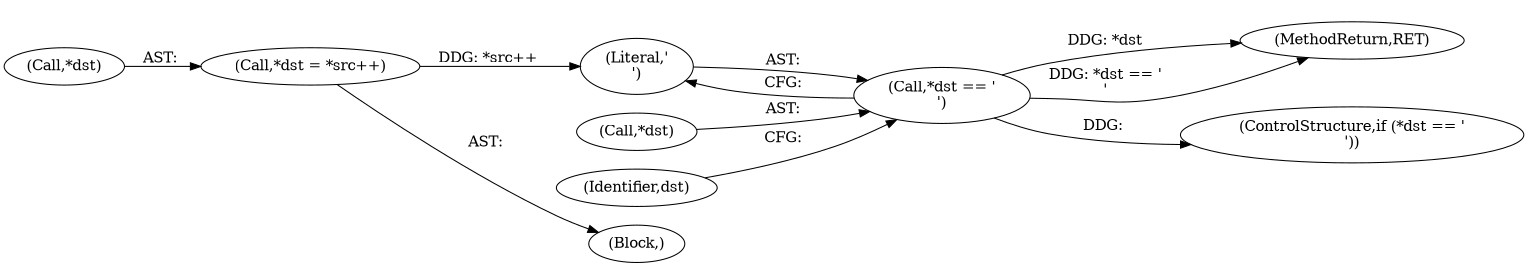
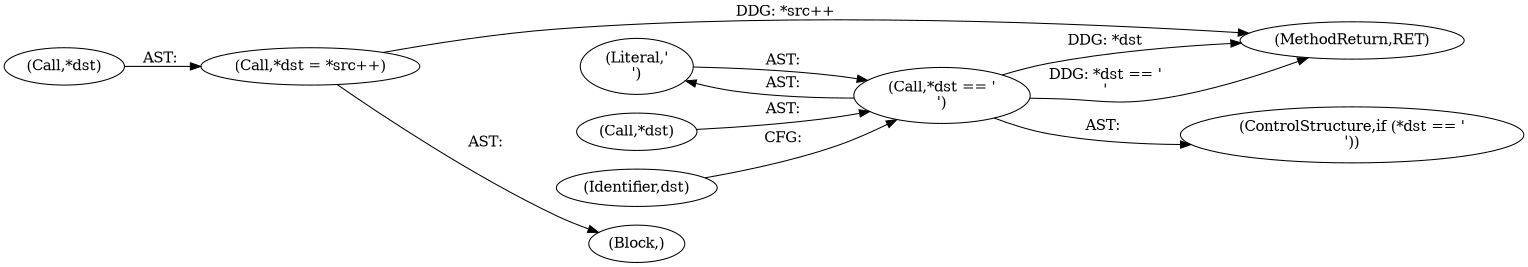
edge "(Call,*dst = *src++)" -> "(Literal,' ')": now "(Call,*dst = *src++)" -> "(MethodReturn,RET)"
edge "(Call,*dst == ' ')" -> "(Literal,' ')": label "CFG: " -> "AST: "
edge "(Call,*dst == ' ')" -> "(ControlStructure,if (*dst == ' '))": label "DDG: " -> "AST: "
